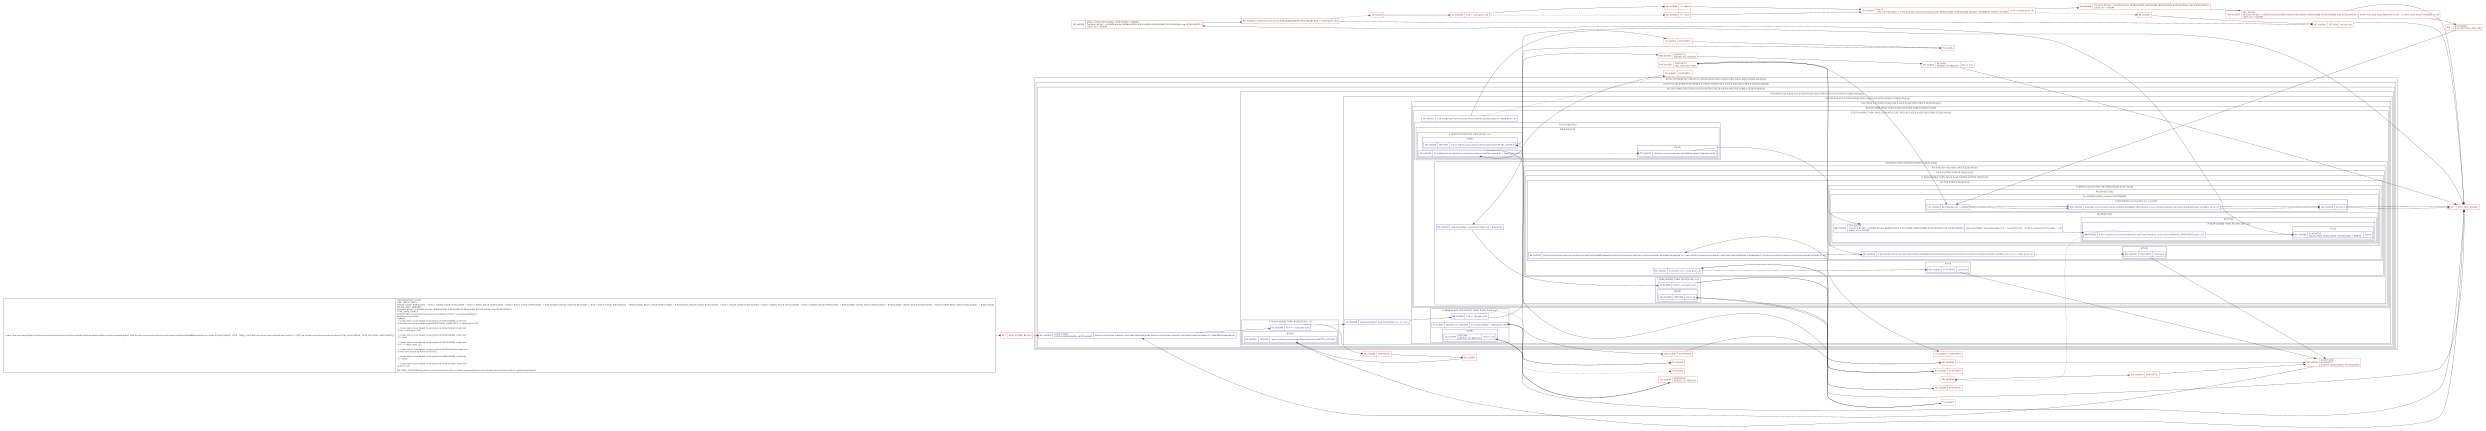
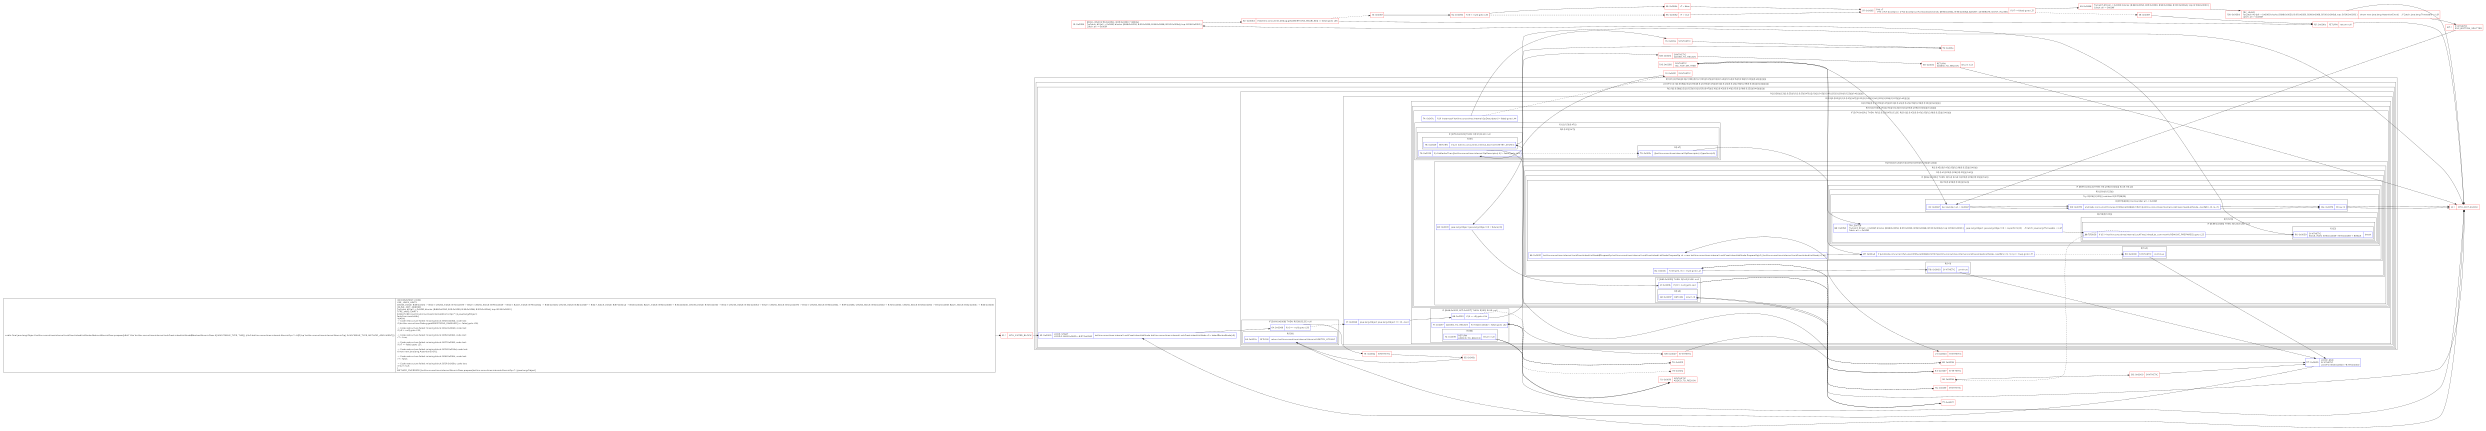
node "117: 0x0000": color red -> blue
edge "110: 0x0019" -> "72: 0x0019": reversed
